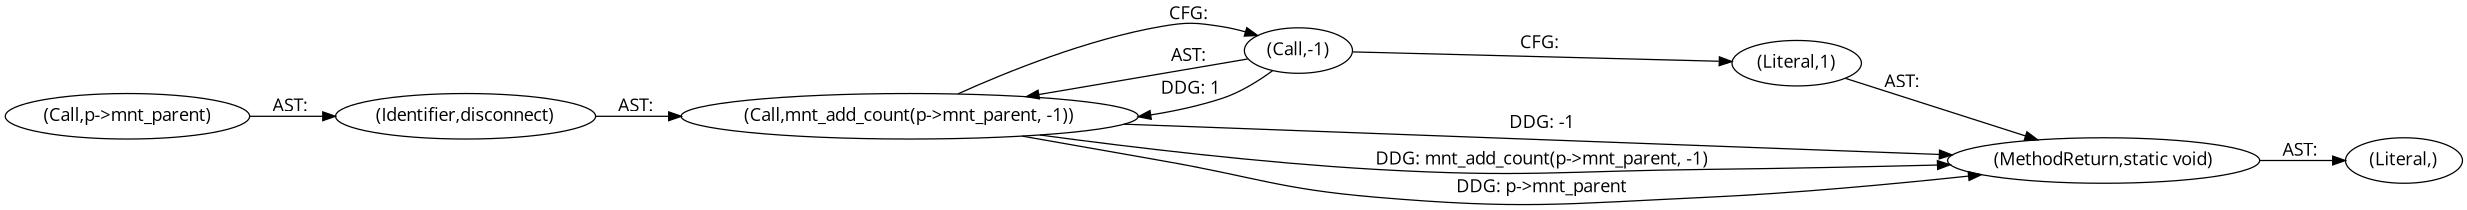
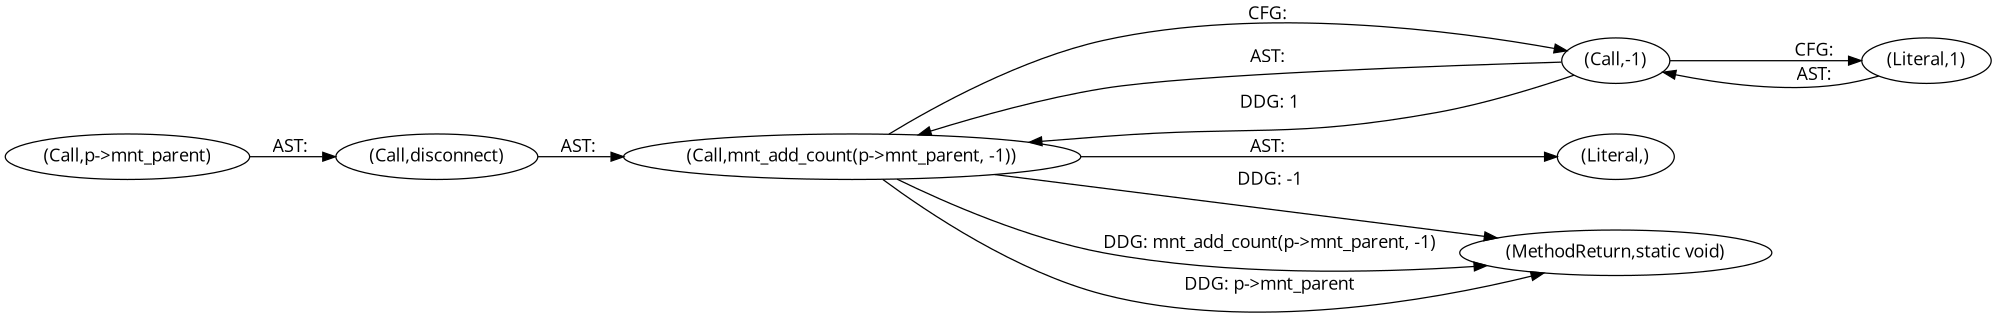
edge "(Literal,1)" -> "(MethodReturn,static void)": now "(Literal,1)" -> "(Call,-1)"
node "(Identifier,disconnect)": label "(Identifier,disconnect)" -> "(Call,disconnect)"
edge "(MethodReturn,static void)" -> "(Literal,)": now "(Call,mnt_add_count(p->mnt_parent, -1))" -> "(Literal,)"
